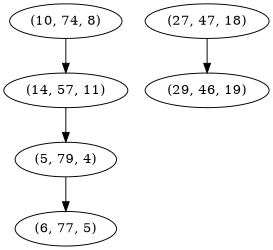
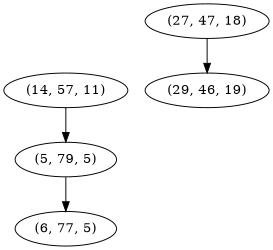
node "(10, 74, 8)": removed
node "(5, 79, 4)": label "(5, 79, 4)" -> "(5, 79, 5)"
